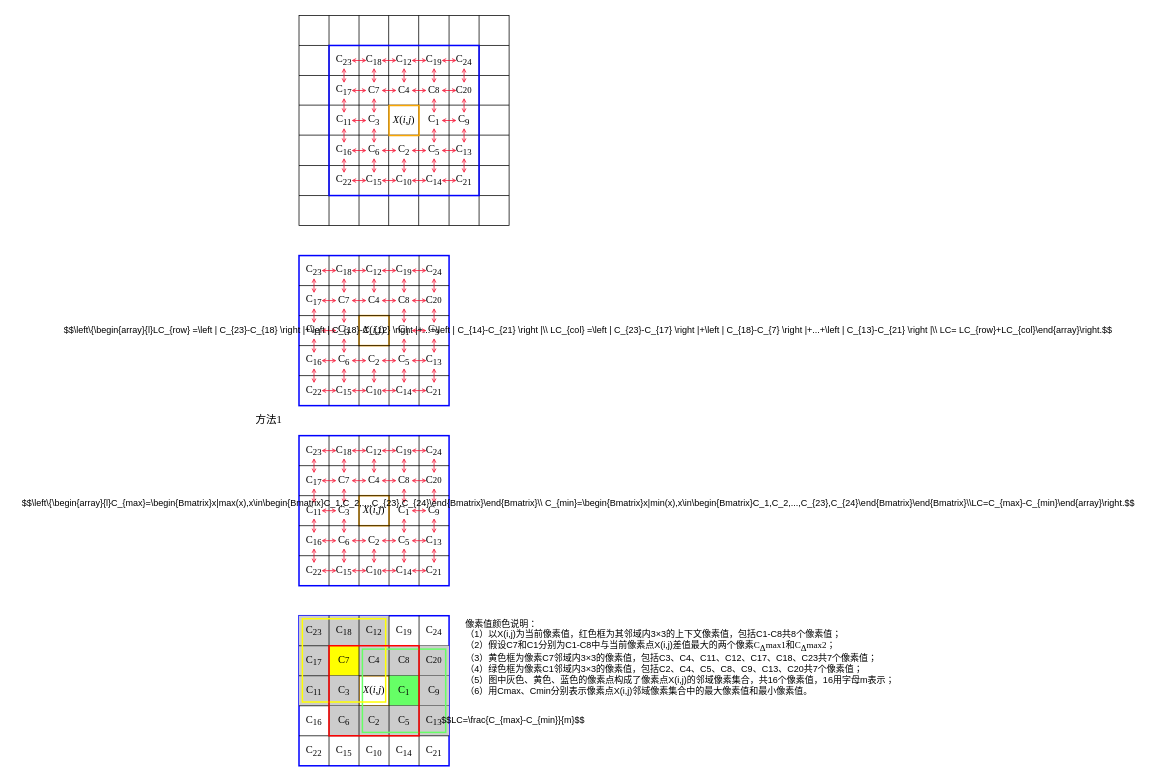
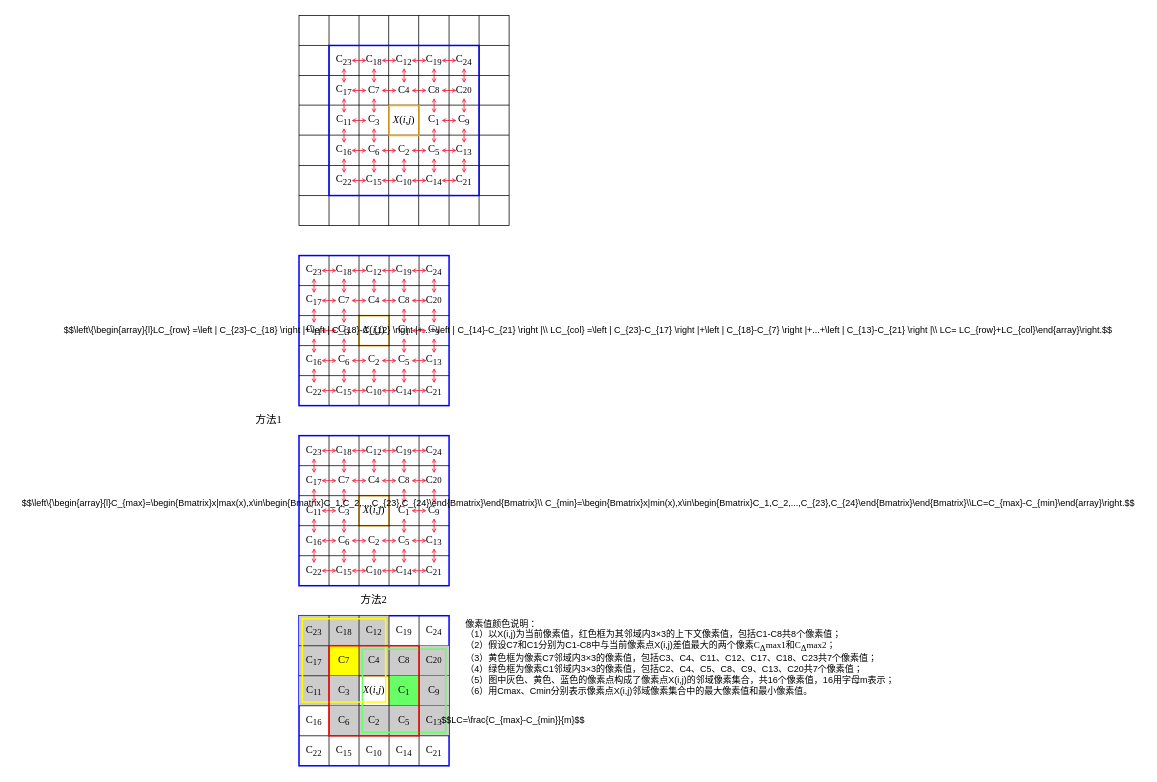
node "方法2": added
